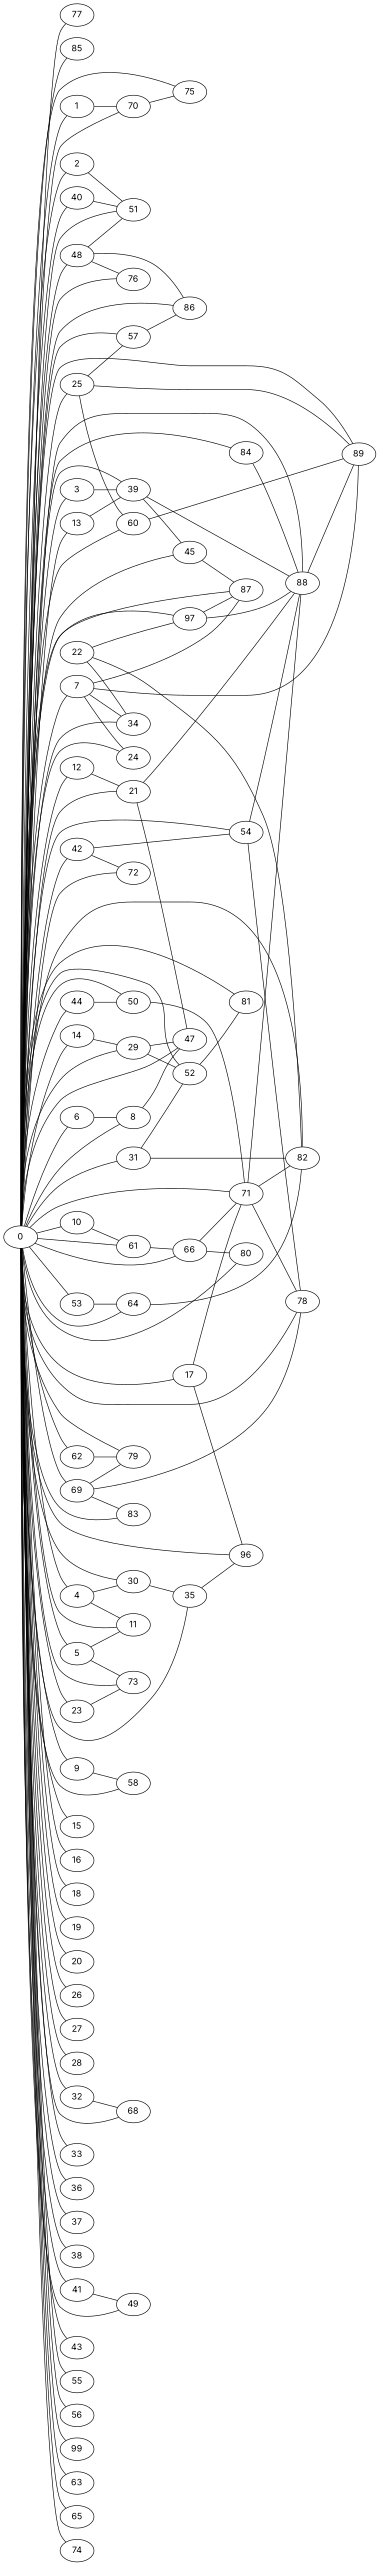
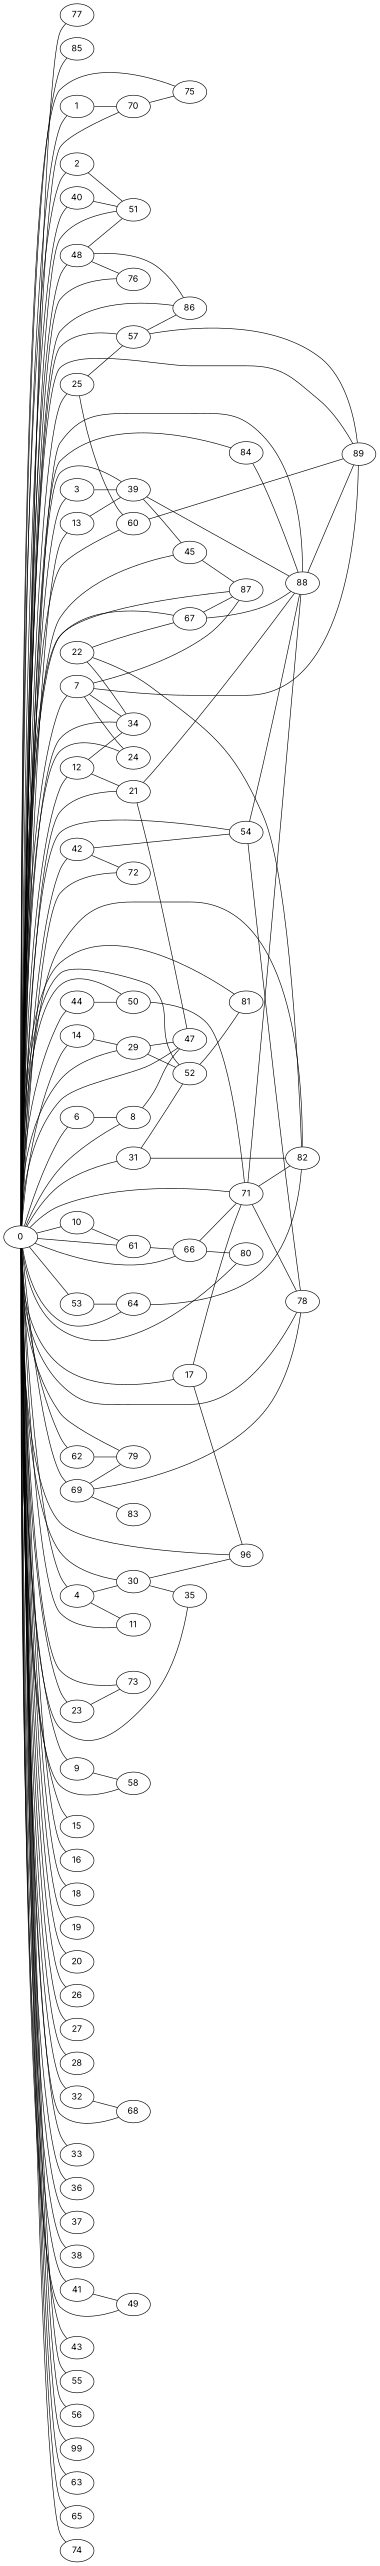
edge "25" -- "89": now "57" -- "89"
node "97": label "97" -> "67"
edge "34" -- "12": added
edge "0" -- "83": removed
edge "96" -- "35": now "96" -- "30"
node "5": removed
